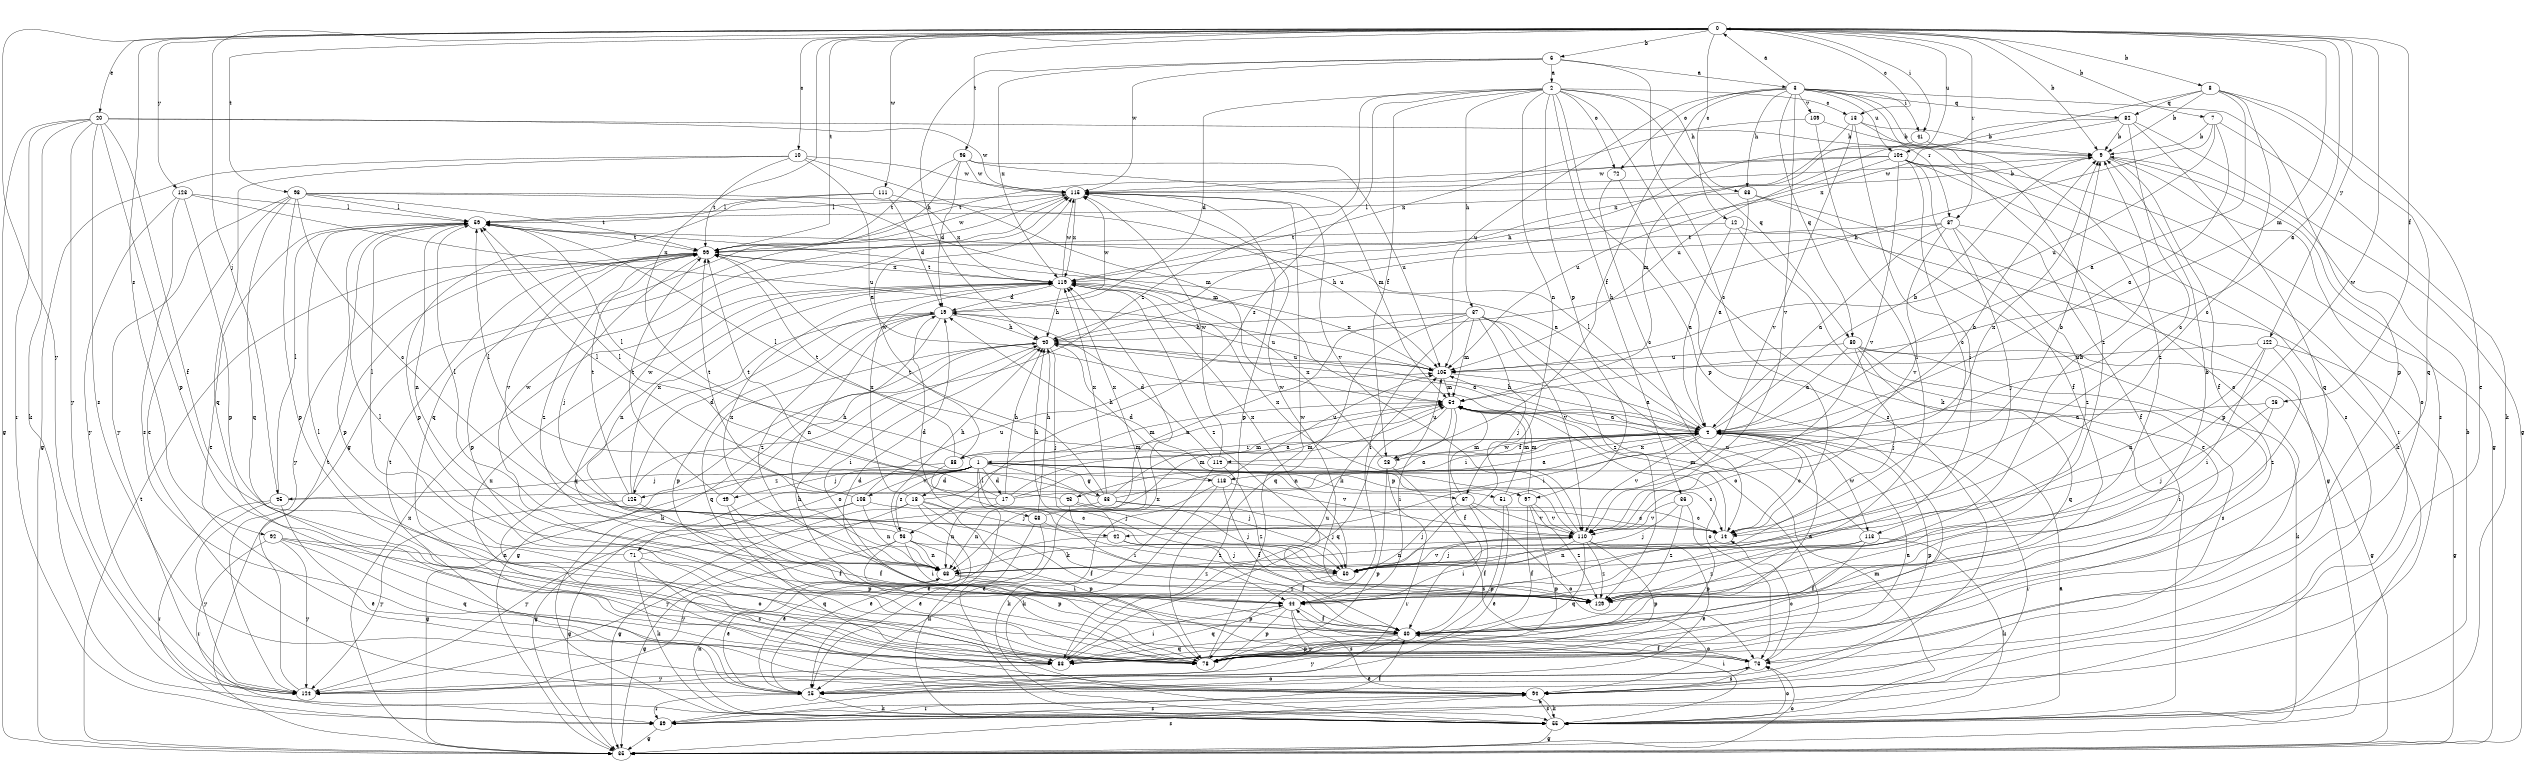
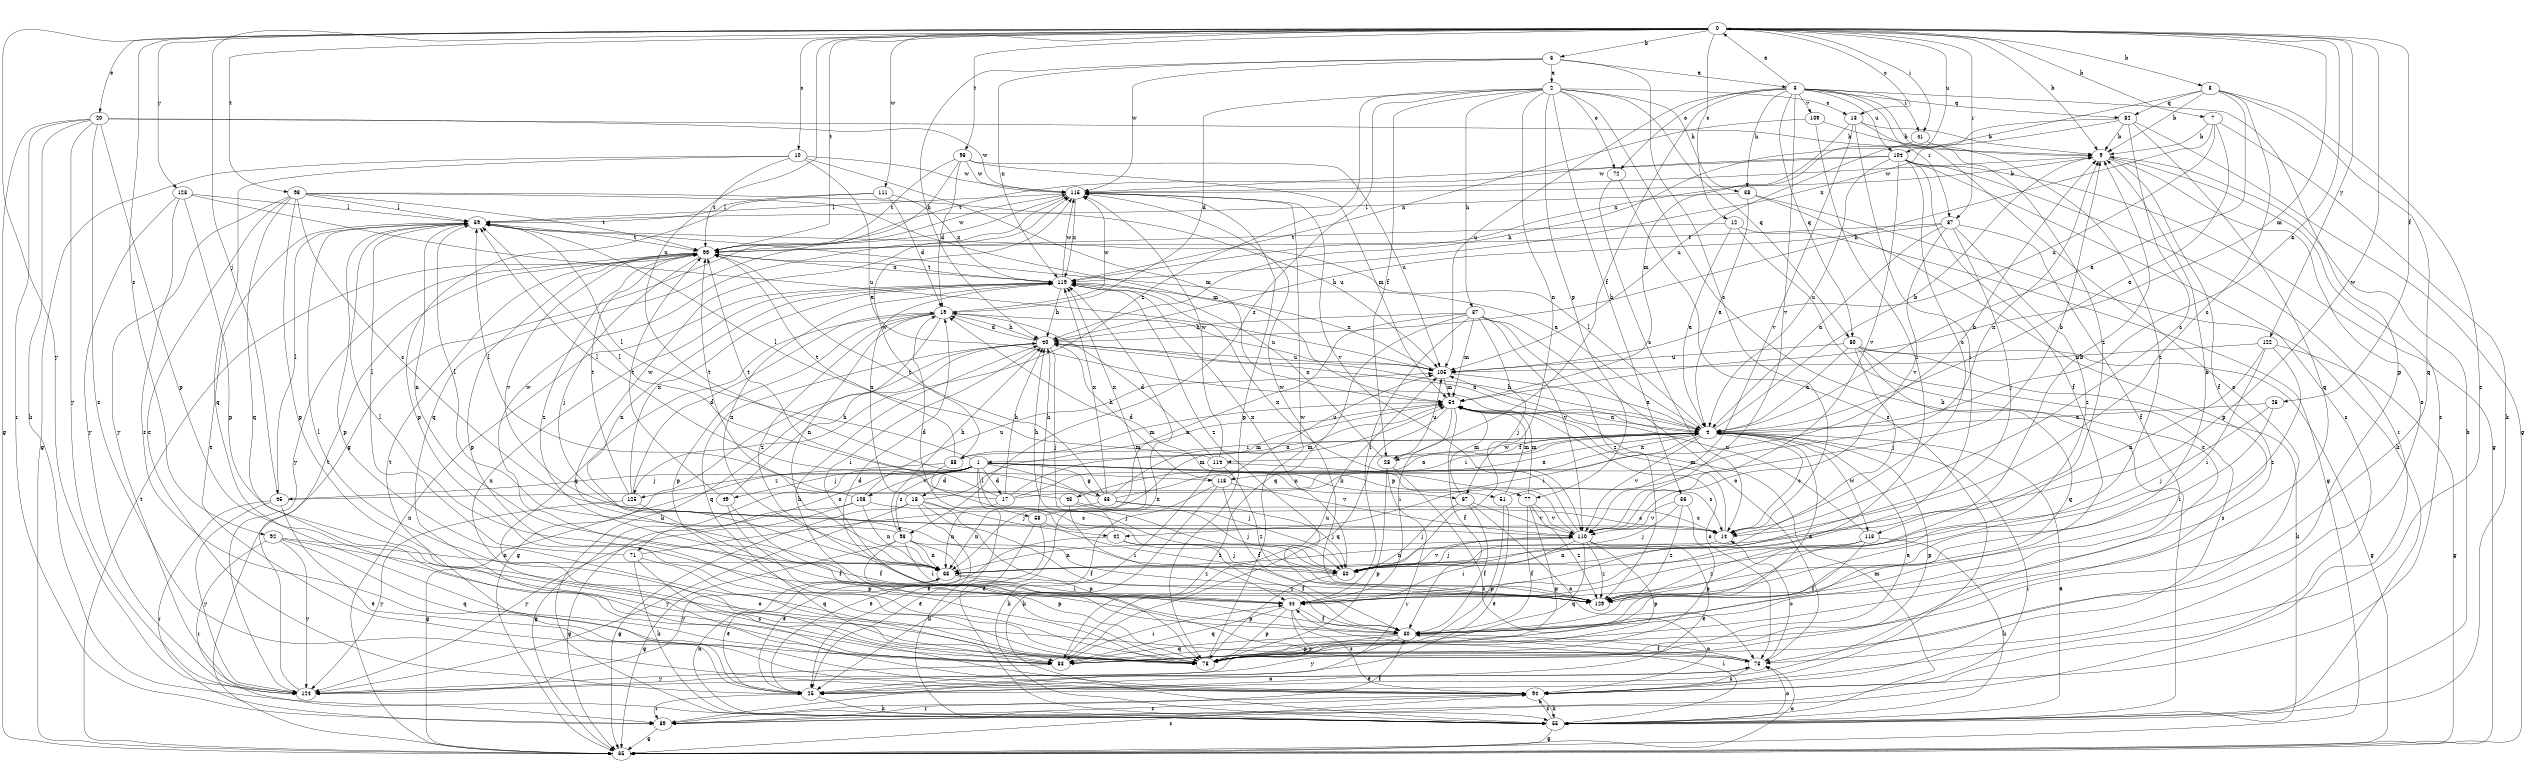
edge "104" -> "105": now "104" -> "4"
edge "119" -> "19": now "40" -> "19"
node "97": label "97" -> "77"
edge "110" -> "68": label "k" -> "n"
edge "20" -> "30": removed, label "f"
edge "2" -> "78": removed, label "p"
